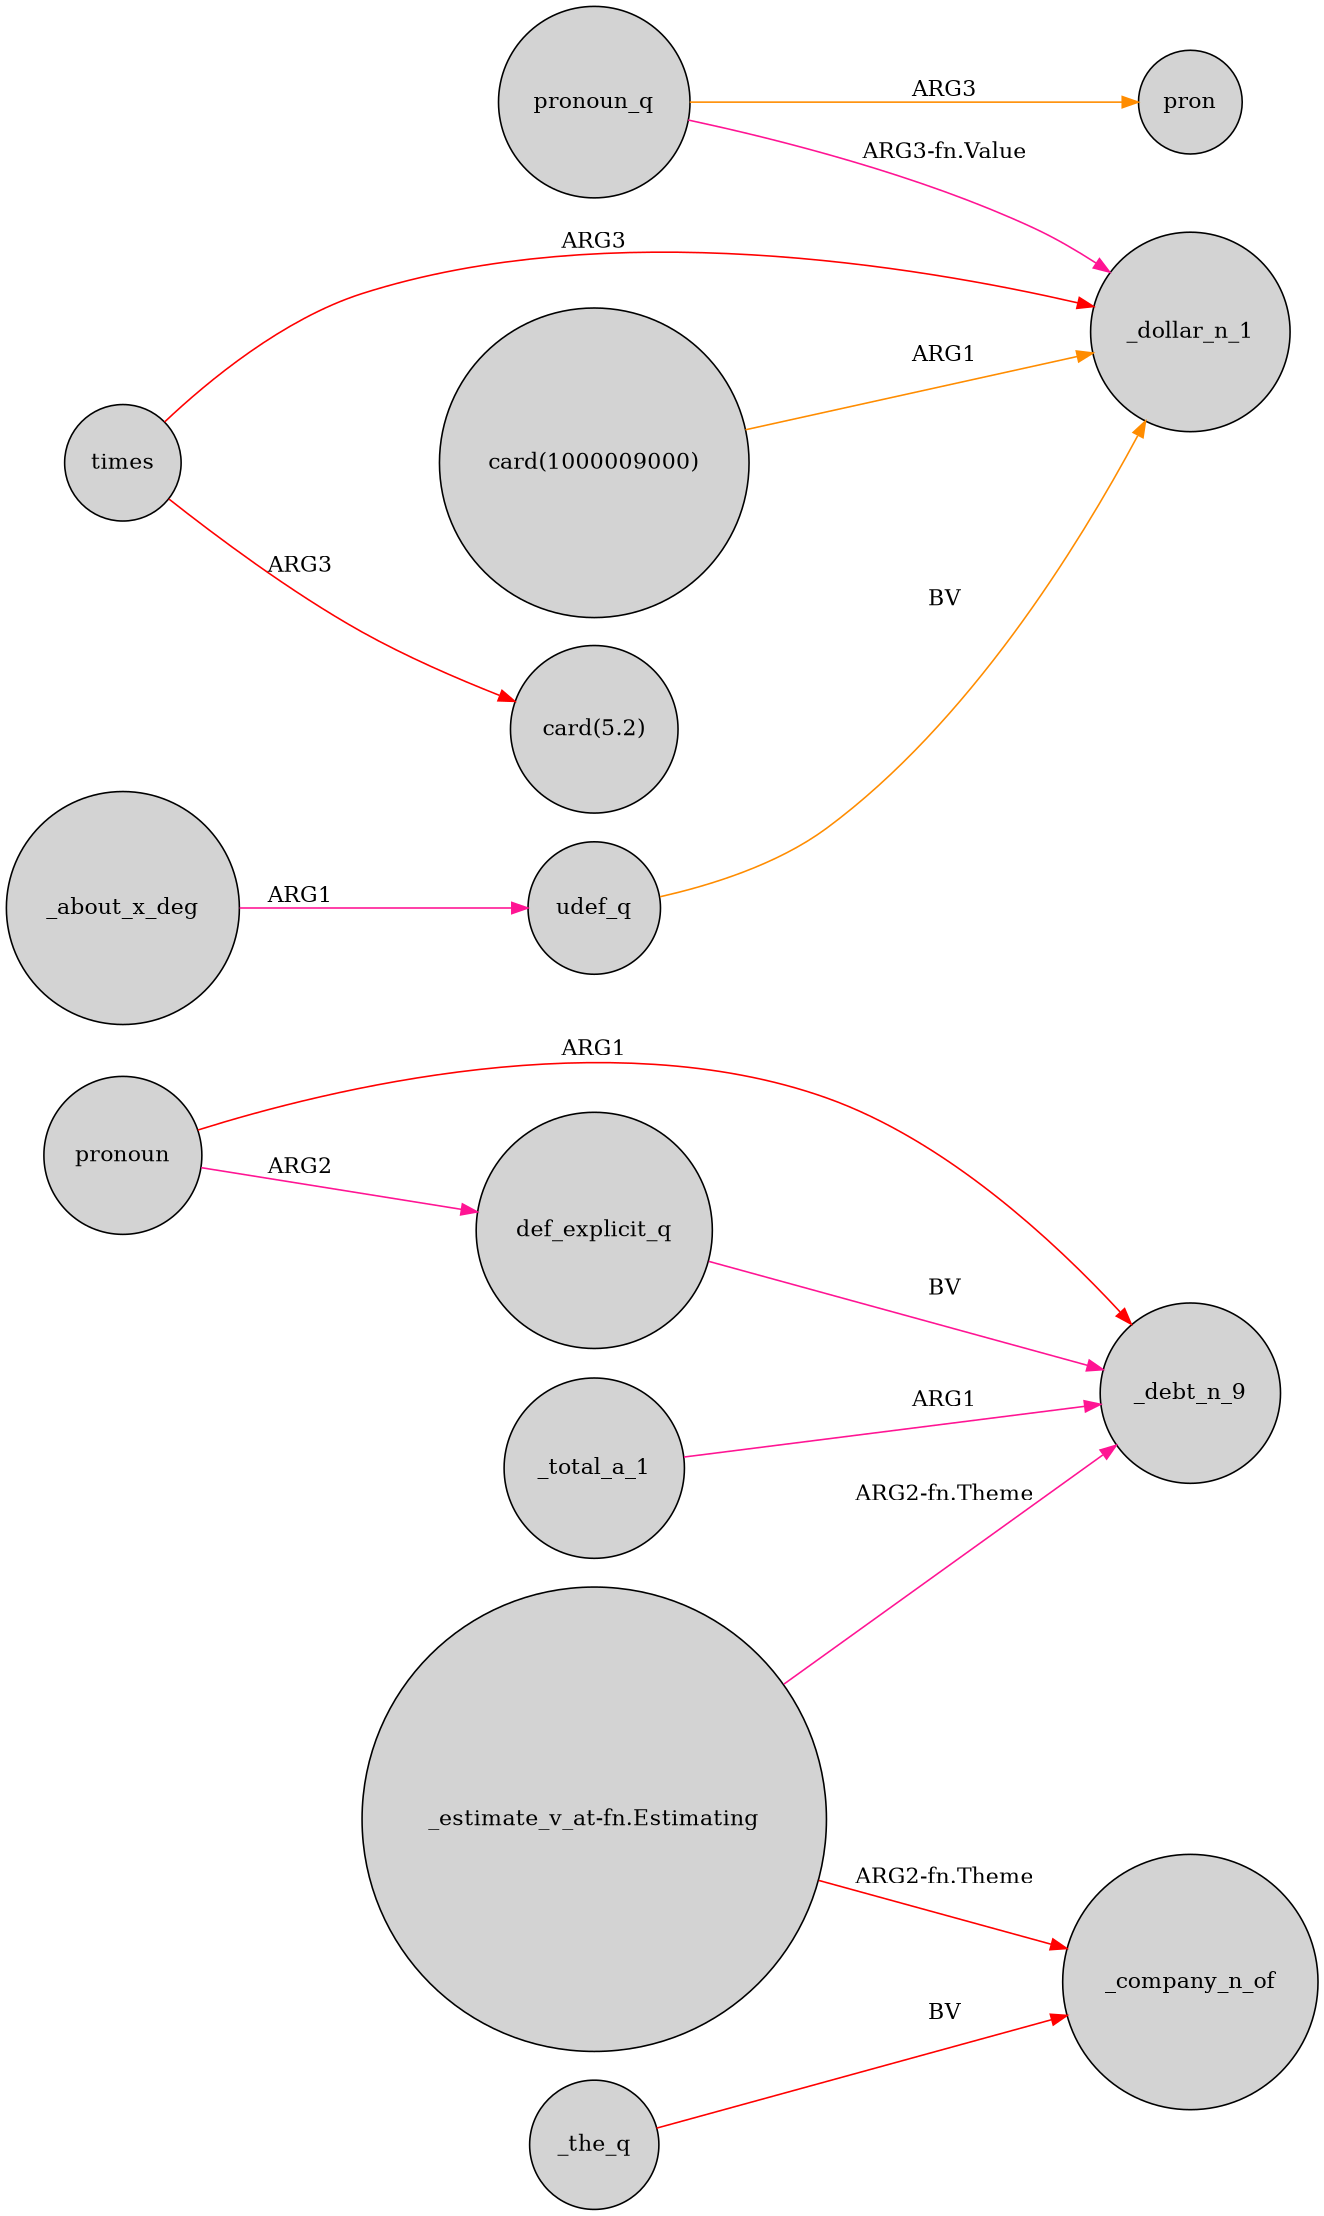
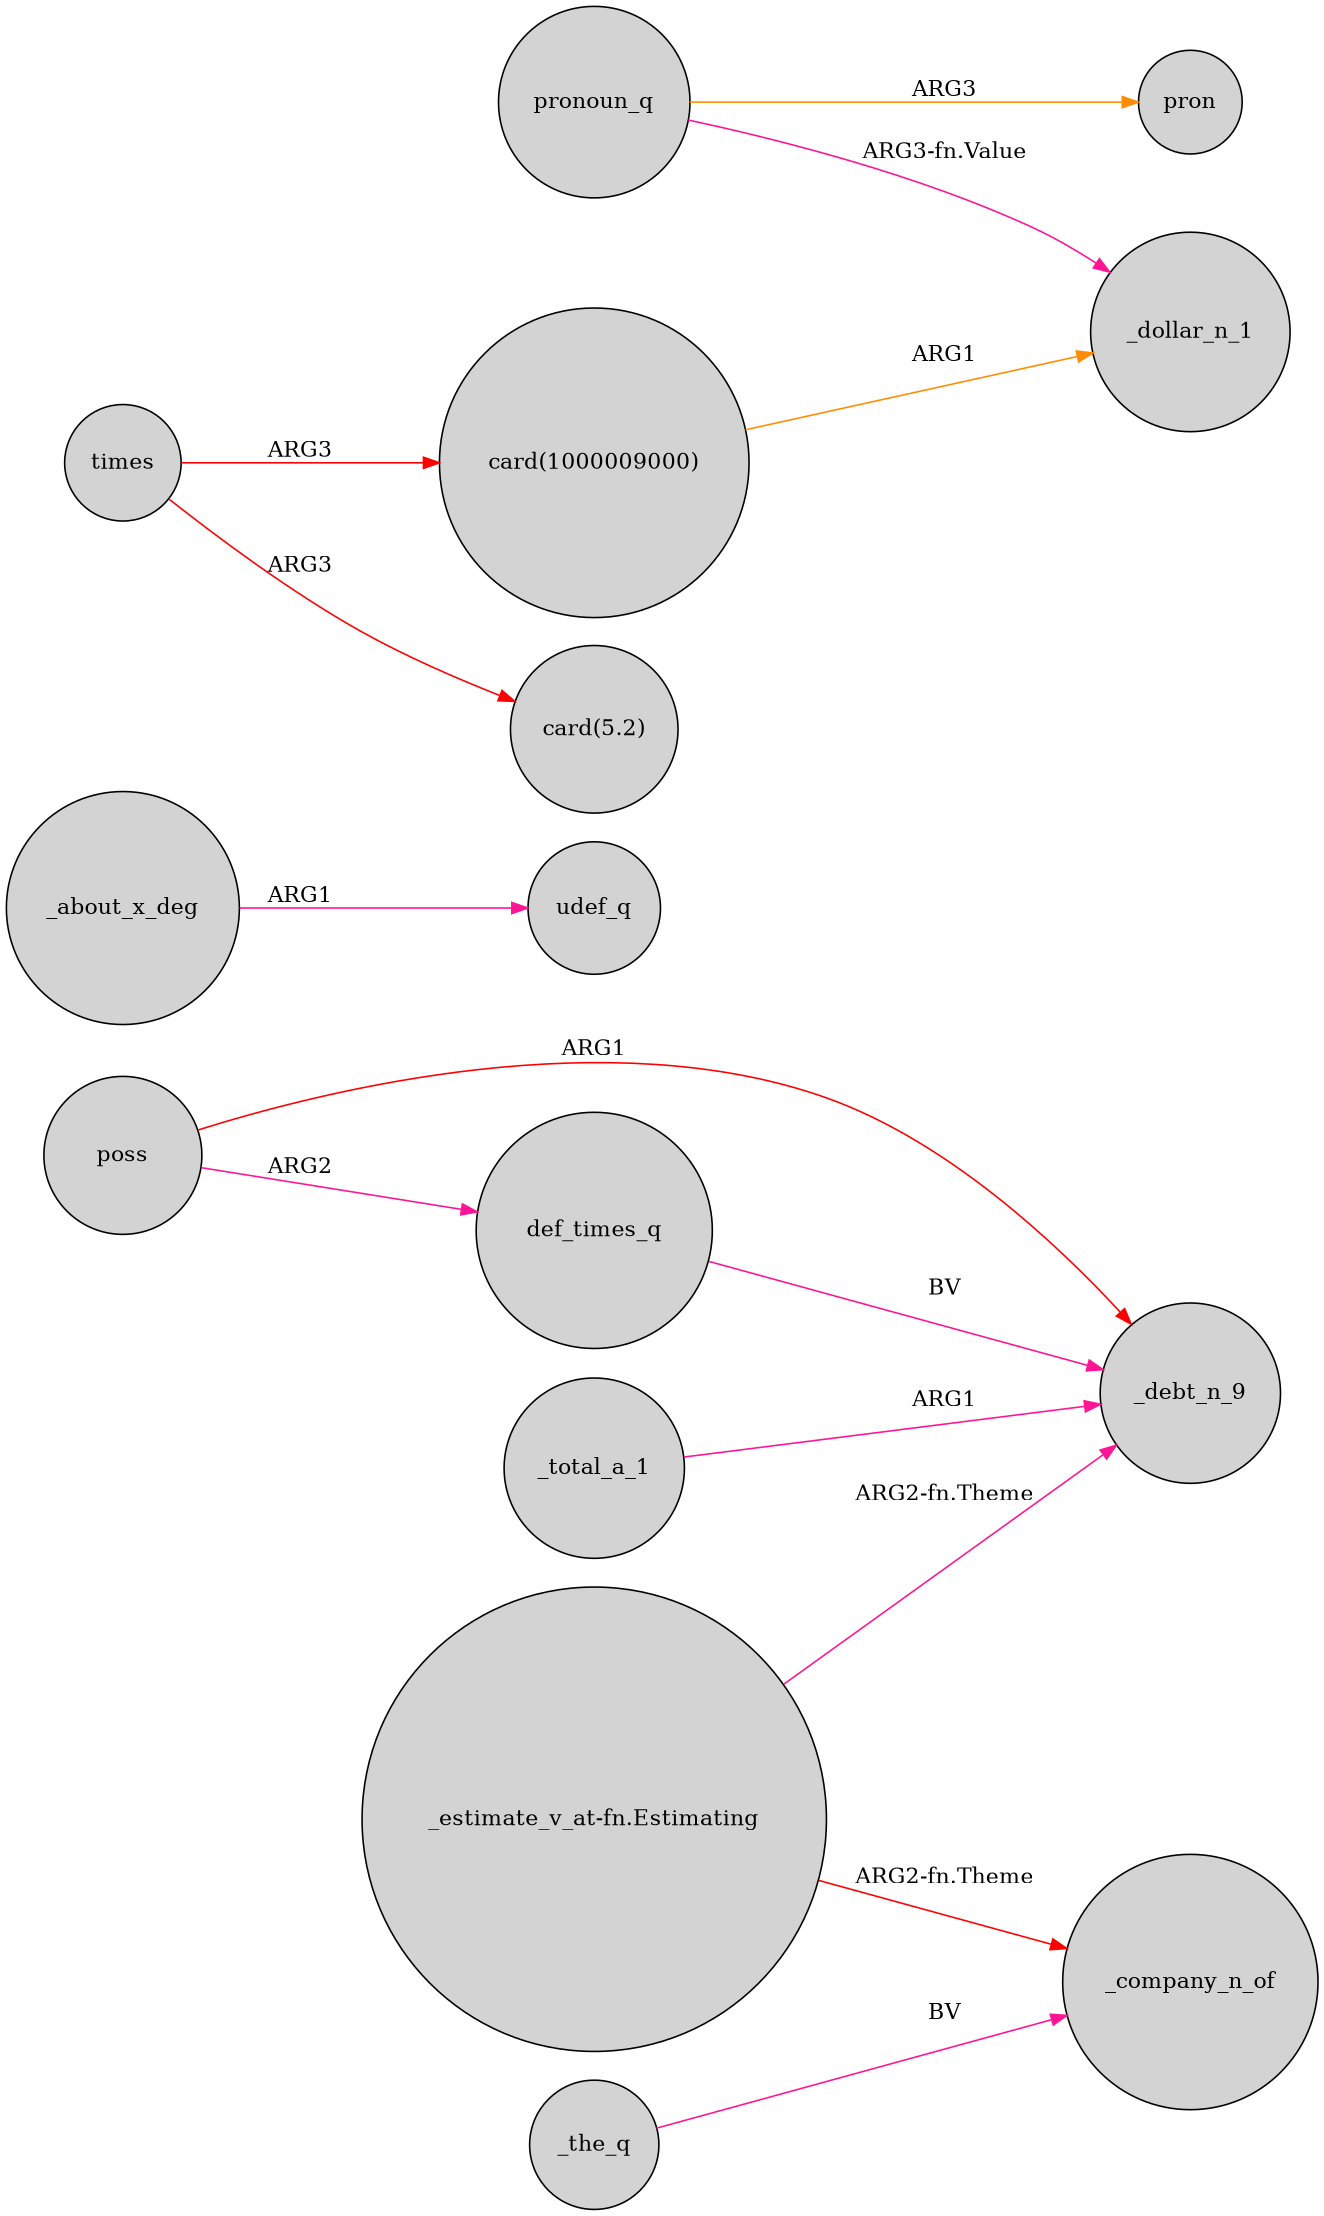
edge "times" -> "_dollar_n_1": now "times" -> "card(1000009000)"
edge "udef_q" -> "_dollar_n_1": removed, label "BV"
node "pronoun": label "pronoun" -> "poss"
node "def_explicit_q": label "def_explicit_q" -> "def_times_q"
edge "_the_q" -> "_company_n_of": color red -> deeppink
